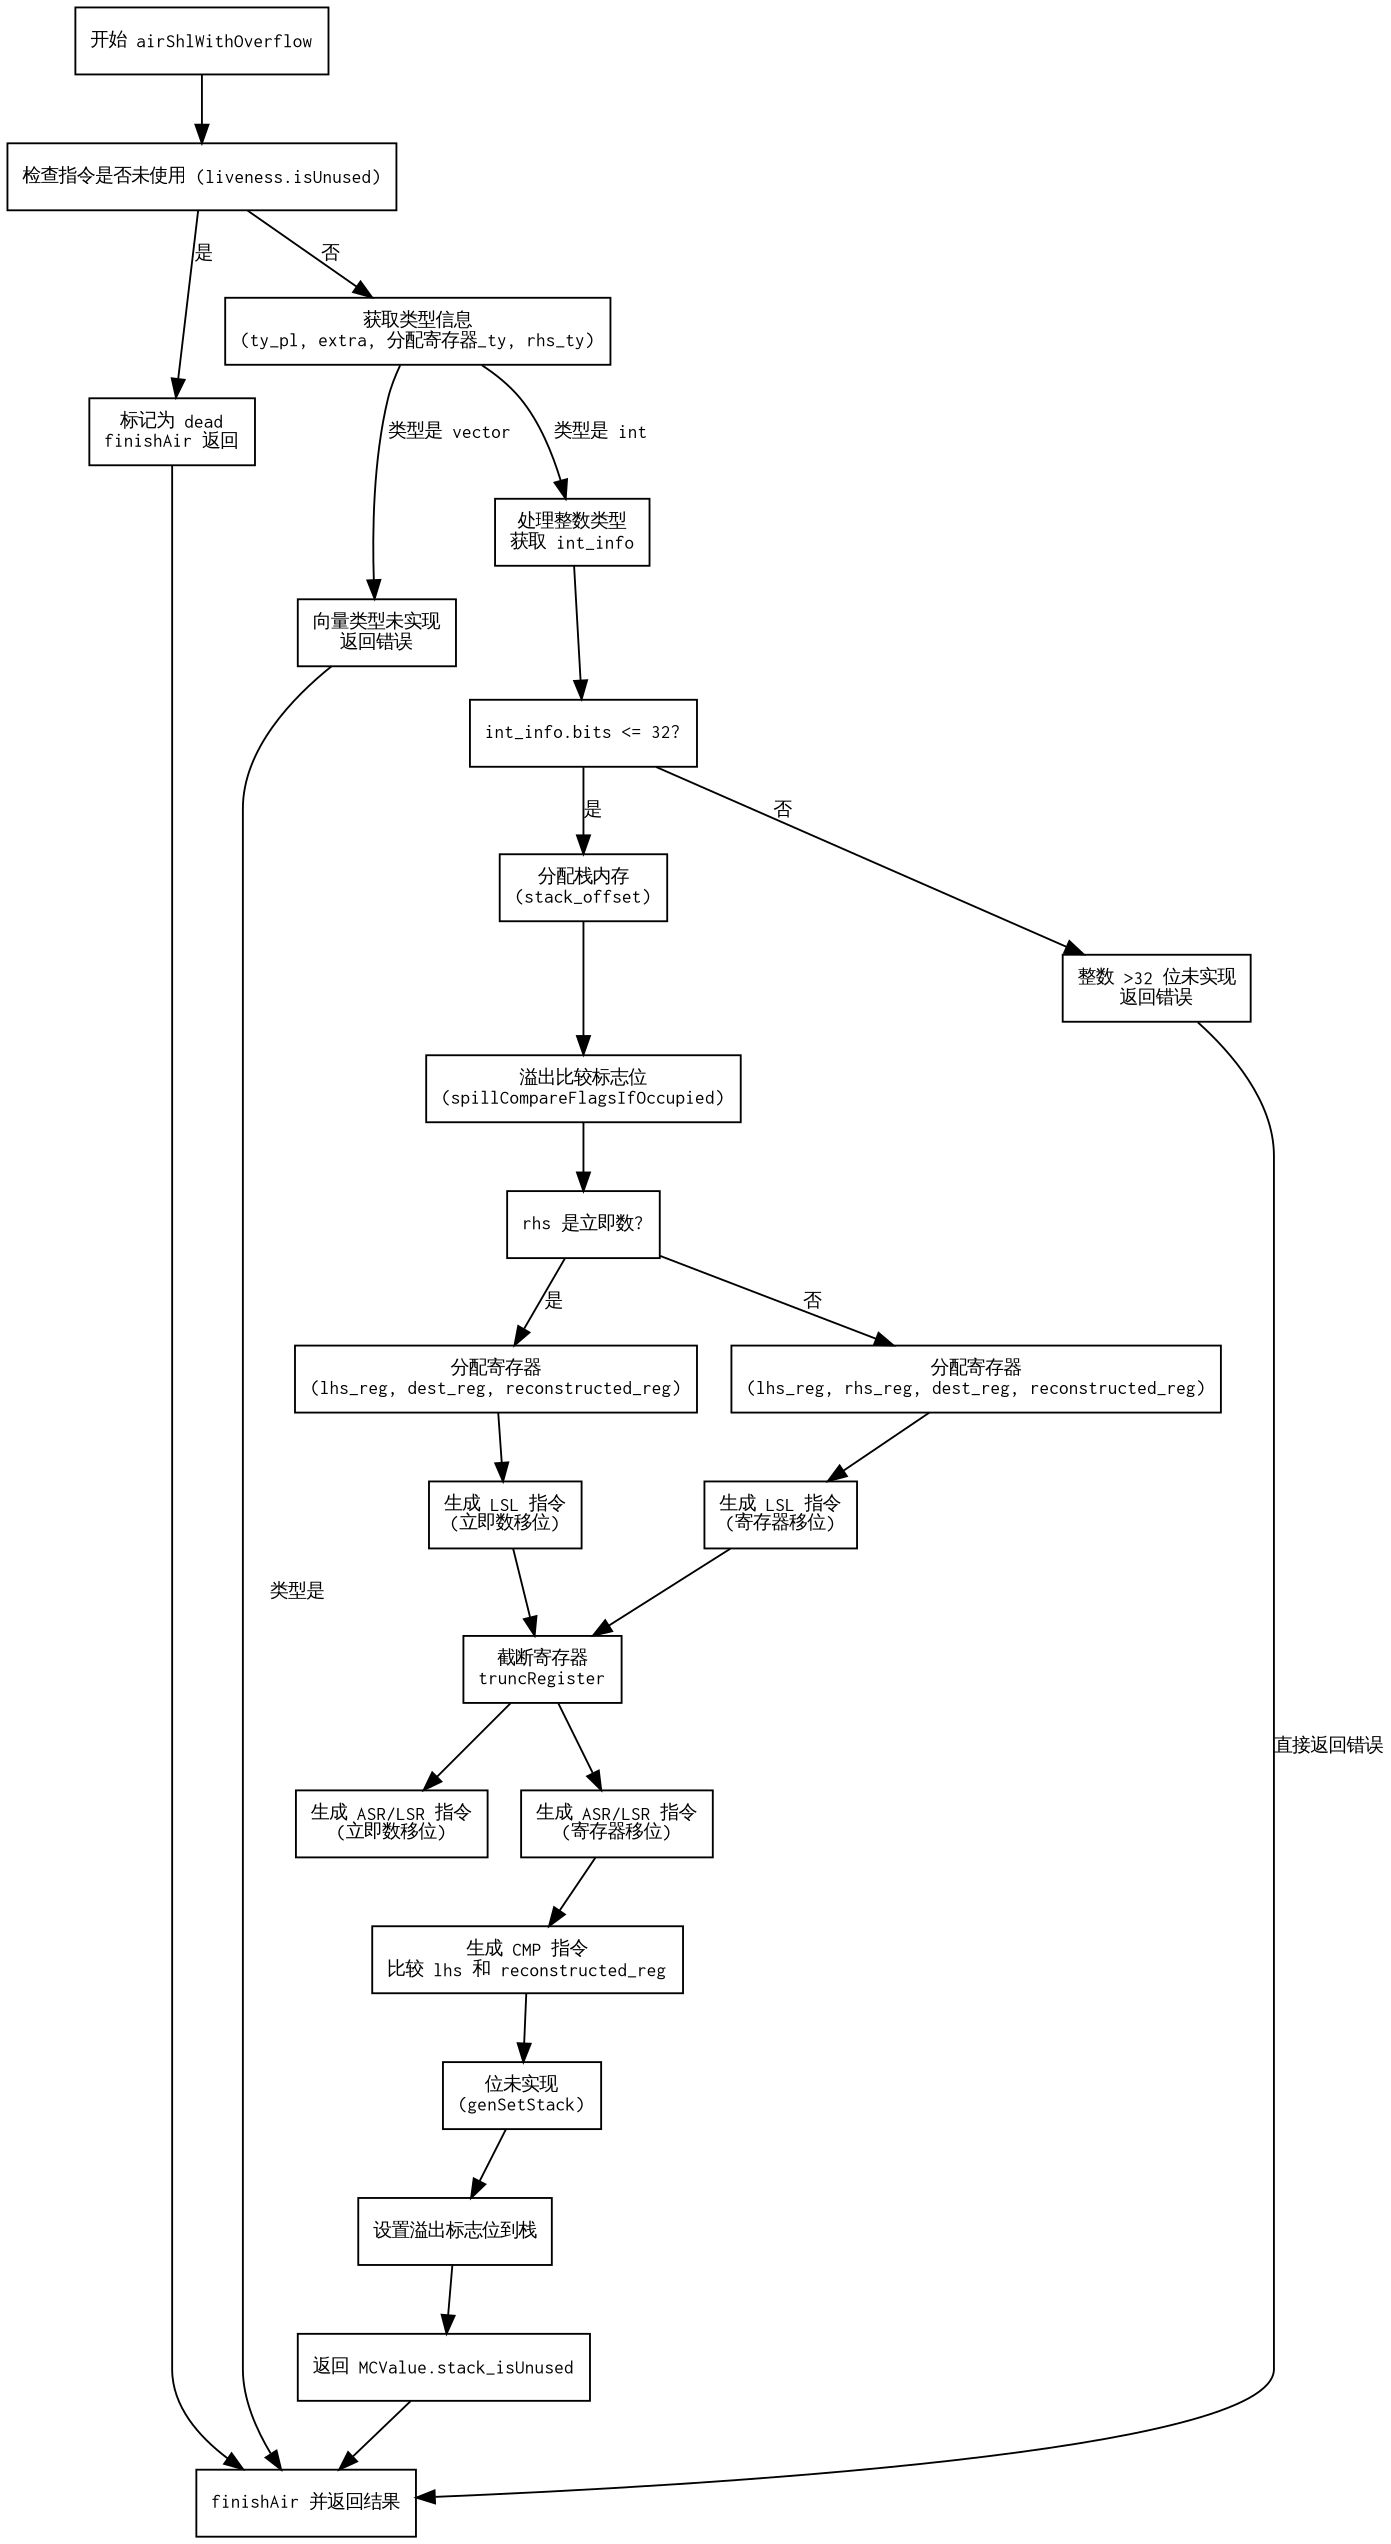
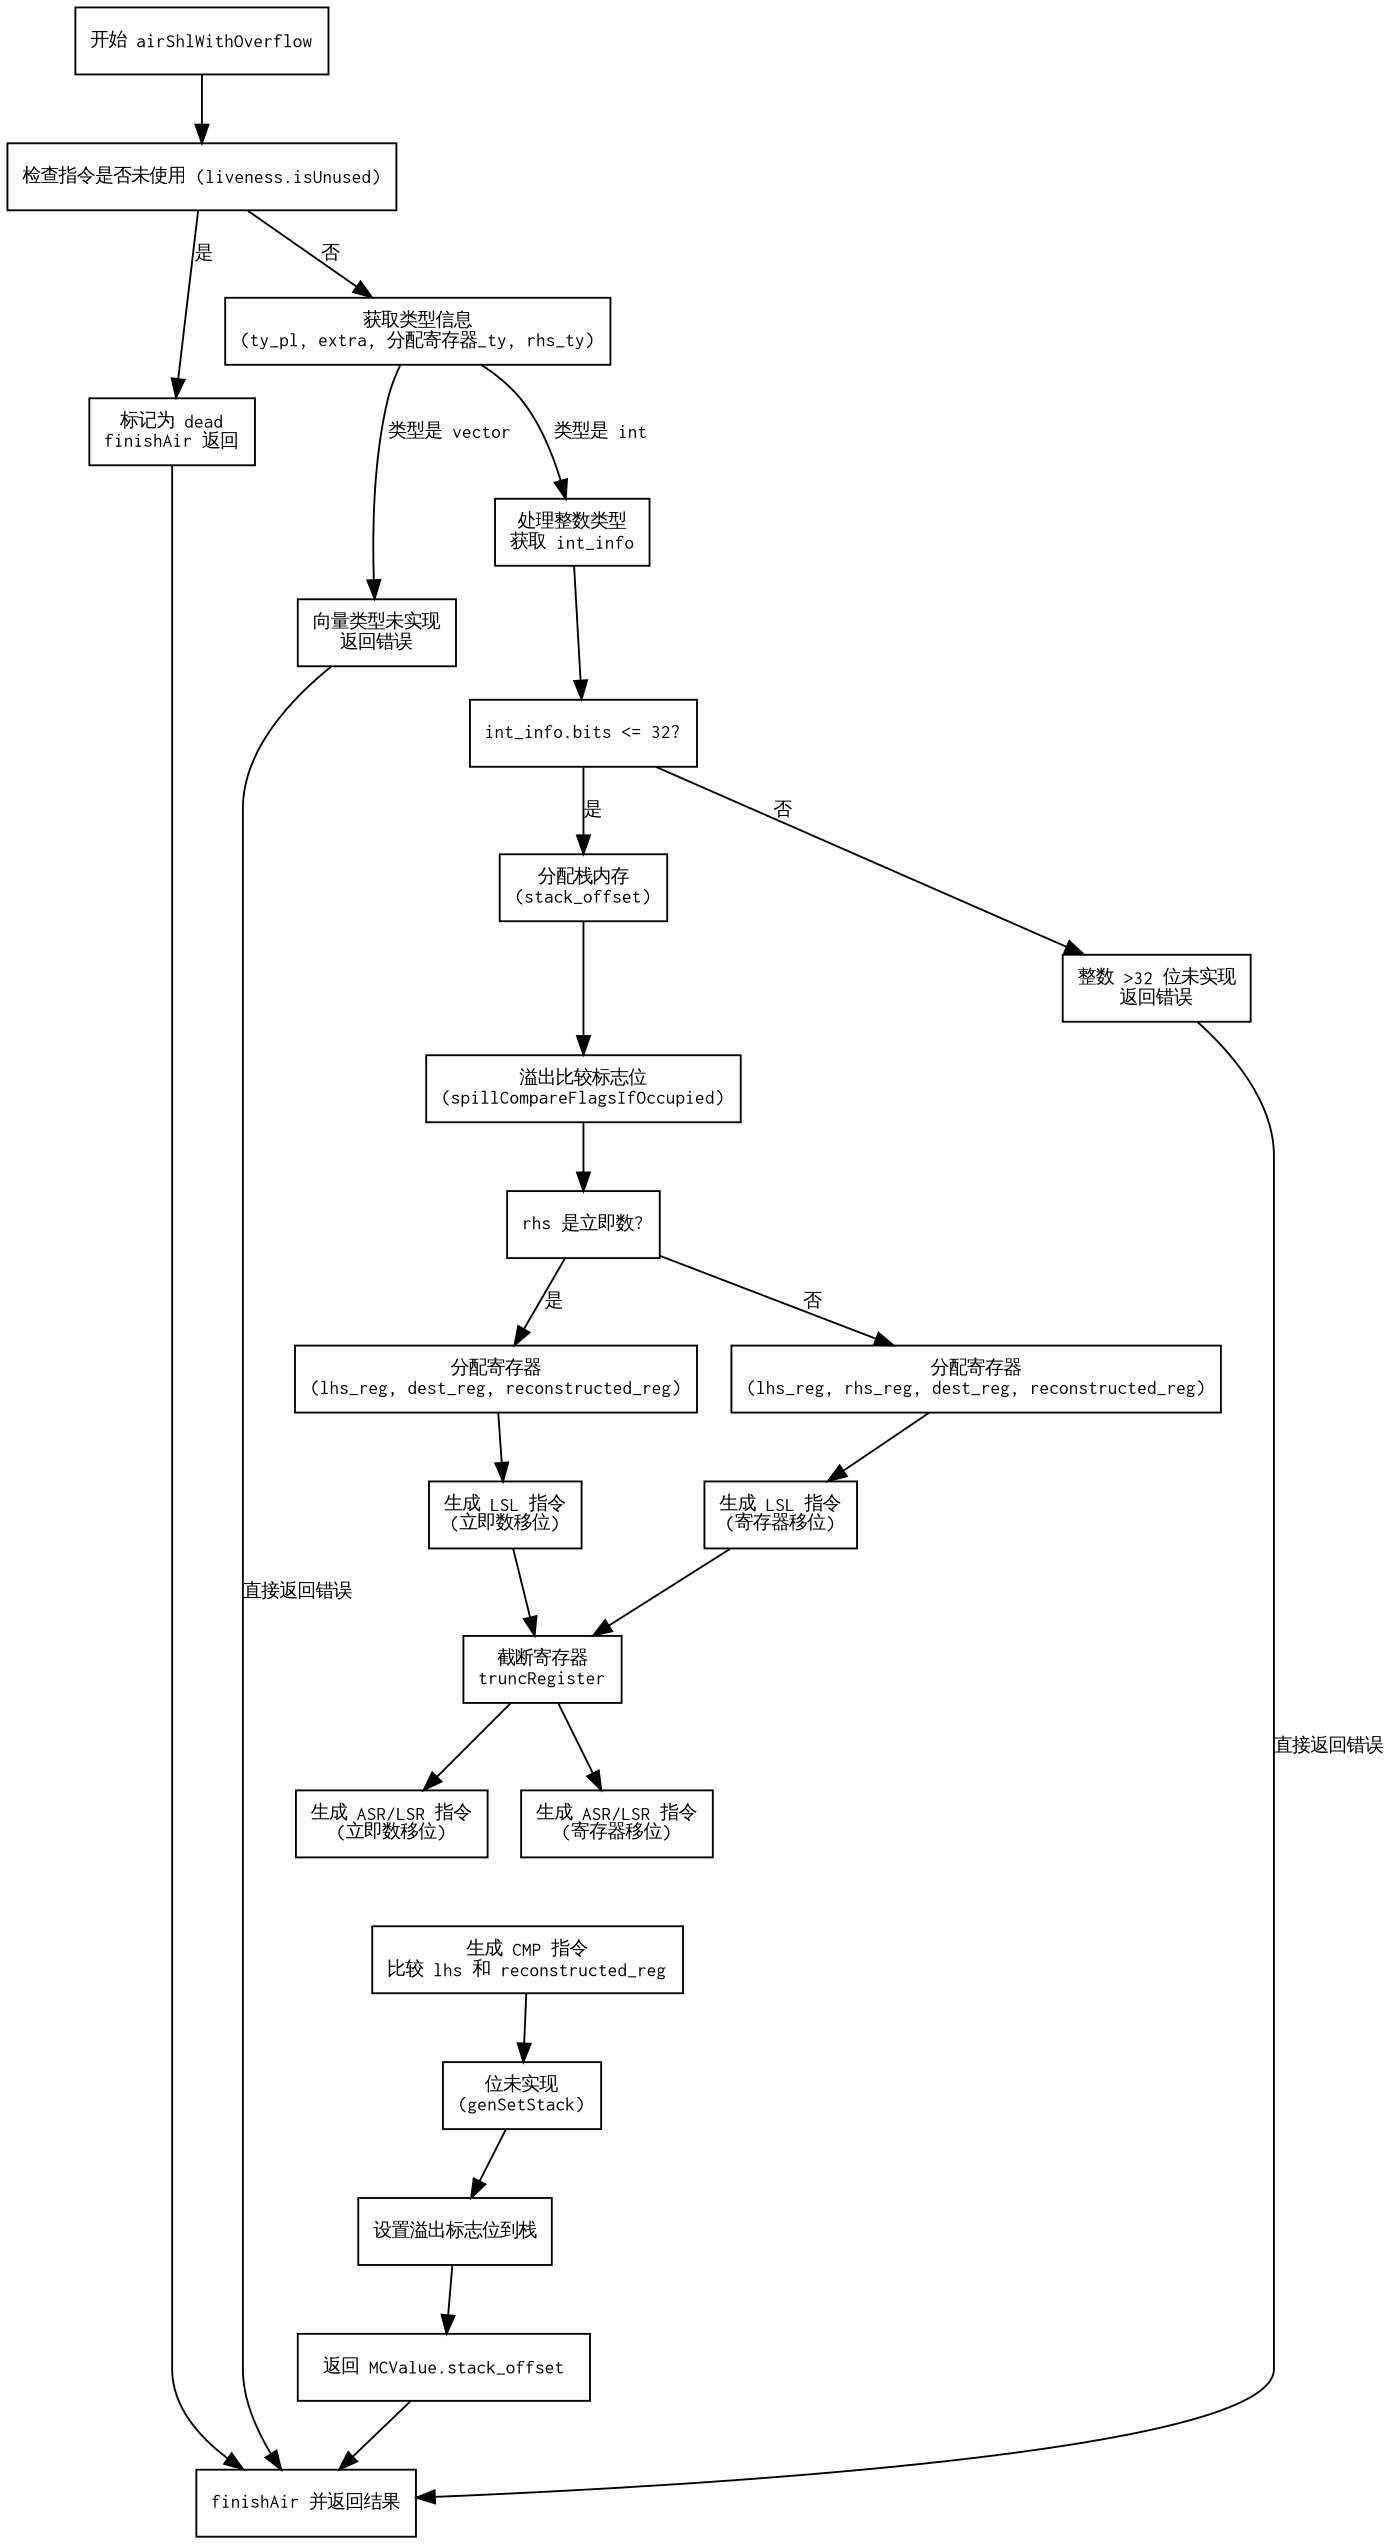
edge "向量类型未实现 返回错误" -> "finishAir 并返回结果": label "类型是" -> "直接返回错误"
edge "生成 ASR/LSR 指令 (寄存器移位)" -> "生成 CMP 指令 比较 lhs 和 reconstructed_reg": removed
node "返回 MCValue.stack_isUnused": label "返回 MCValue.stack_isUnused" -> "返回 MCValue.stack_offset"
